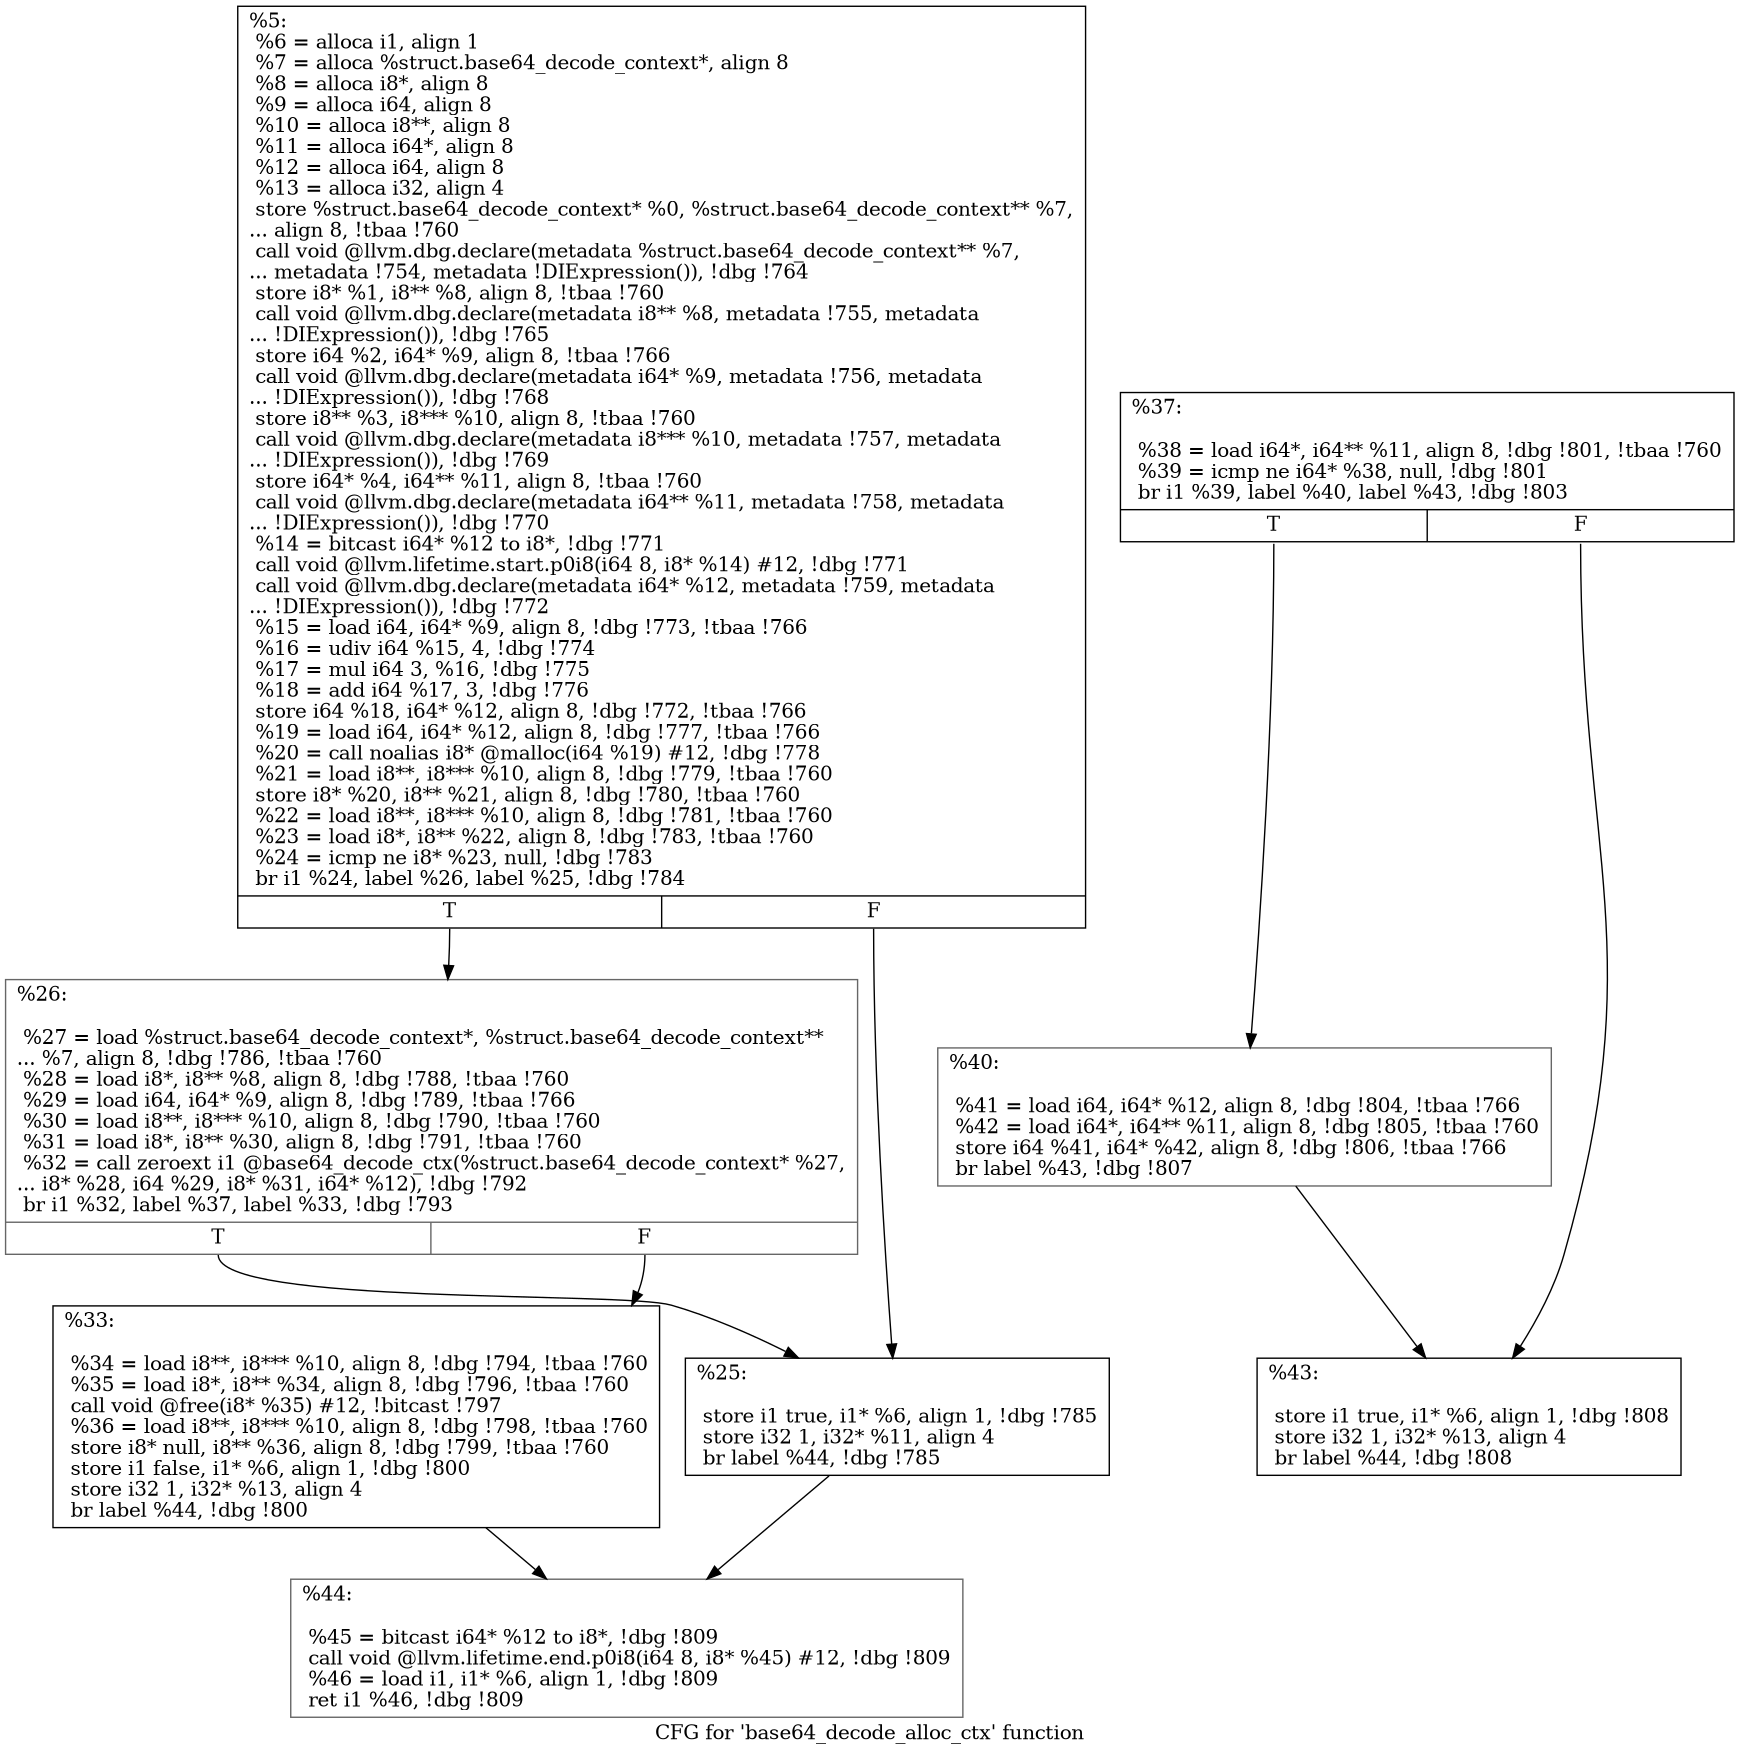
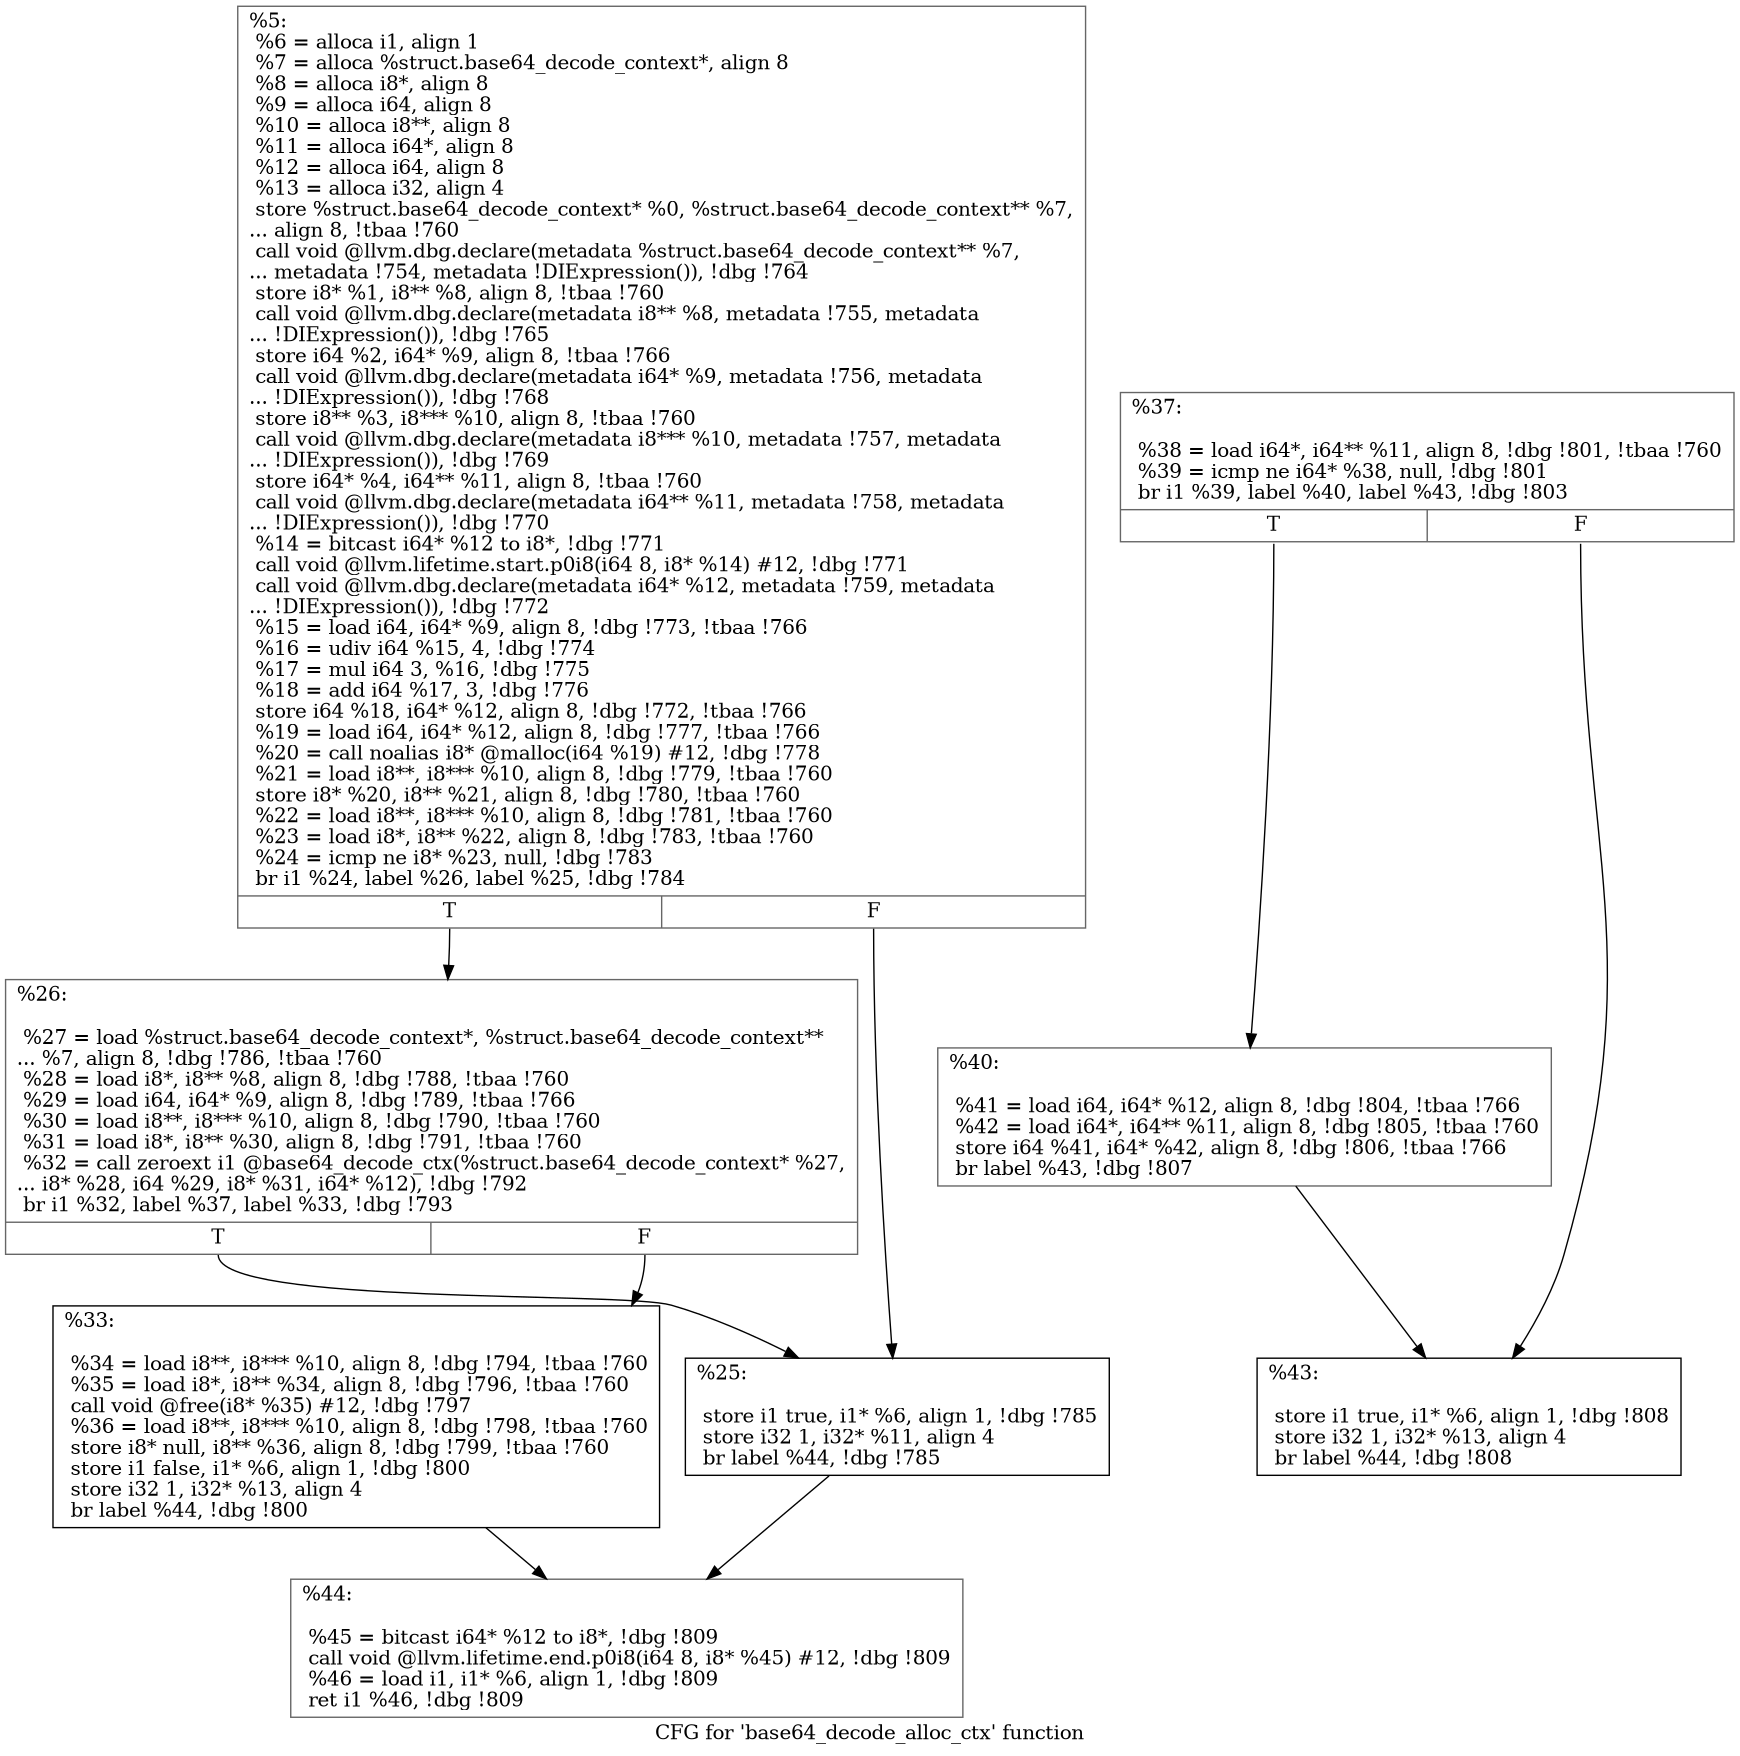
node "%5:": color black -> gray40
node "%37:": color black -> gray40
node "%33:": text "call void @free(i8* %35) #12, !bitcast !797" -> "call void @free(i8* %35) #12, !dbg !797"
